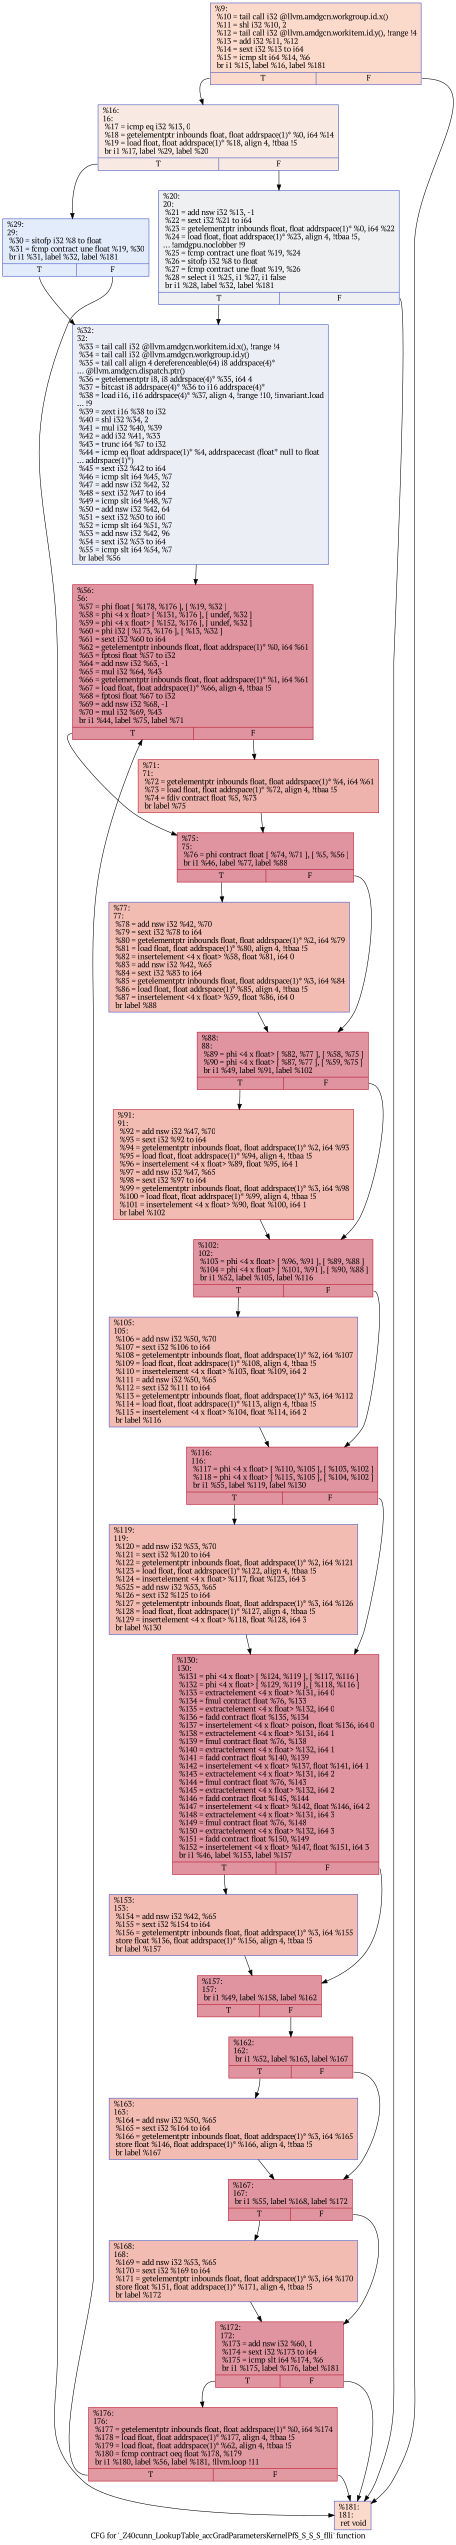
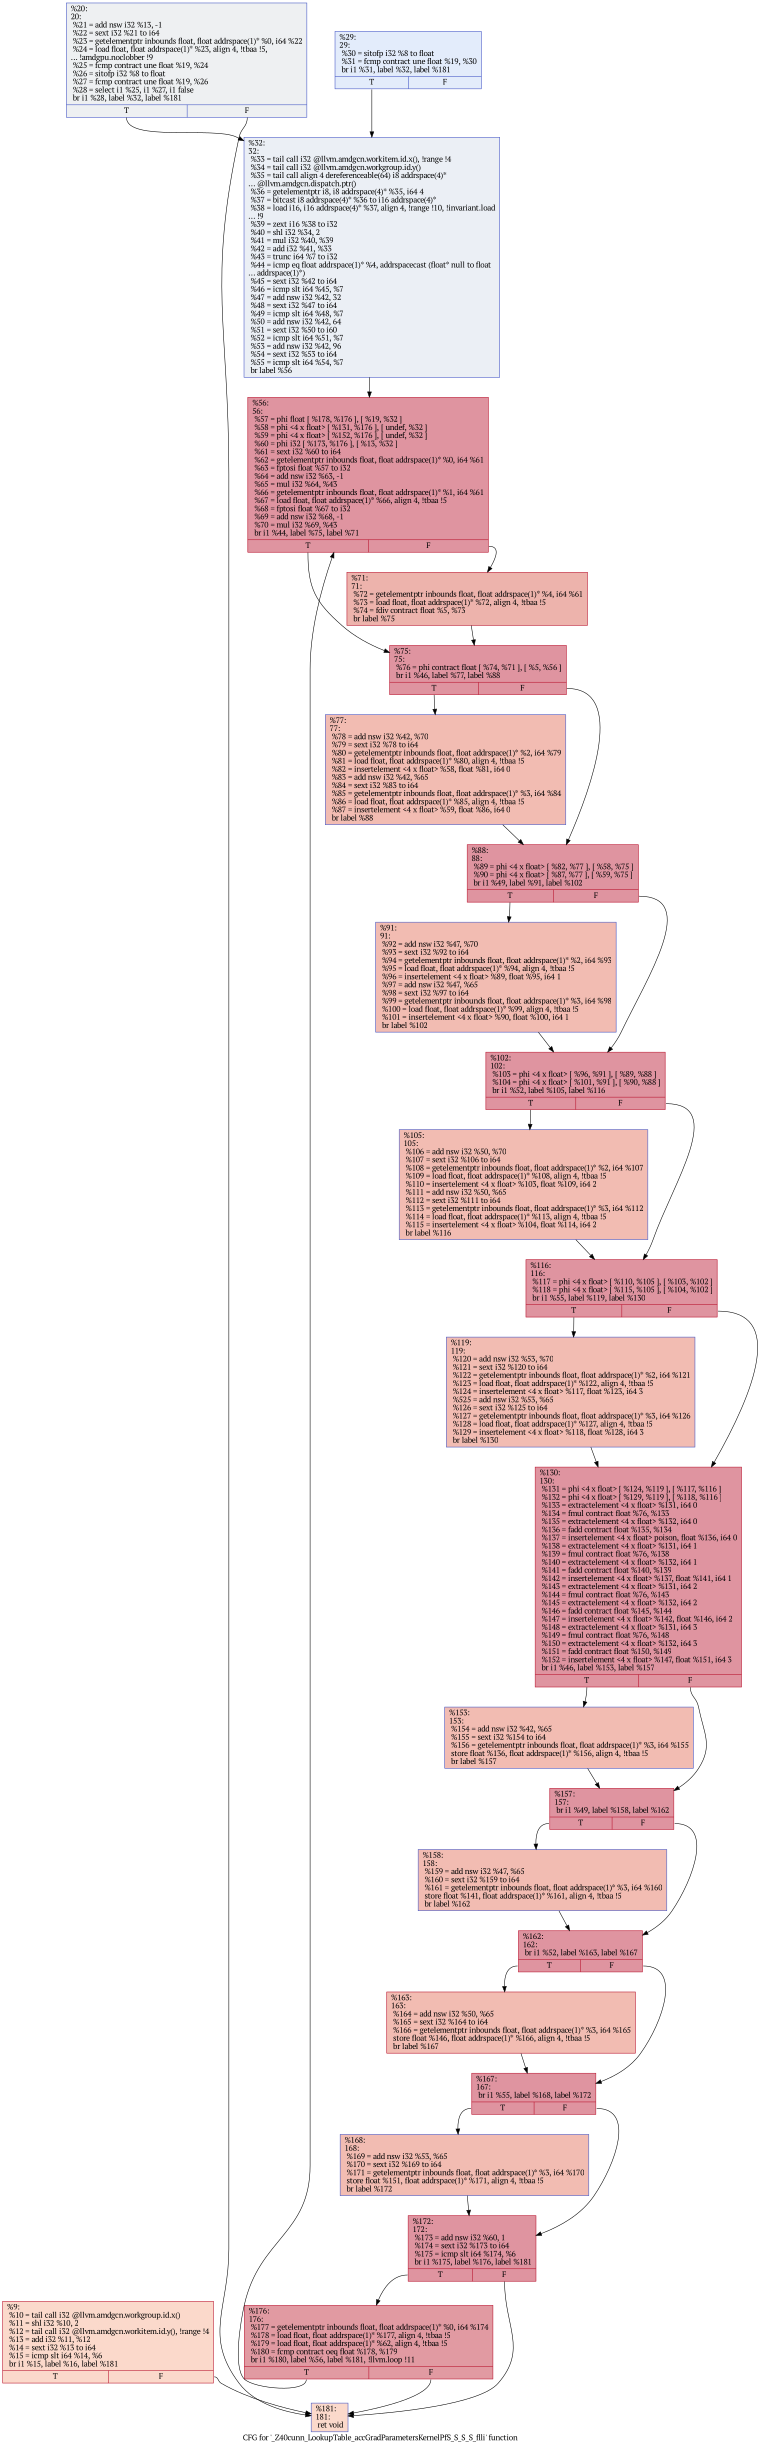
node "%9:": color #3d50c3ff -> #b70d28ff
node "%16:": removed
node "%91:": color #b70d28ff -> #3d50c3ff
edge "%29:" -> "%181:": removed
node "%158:": added
node "%163:": color #3d50c3ff -> #b70d28ff
